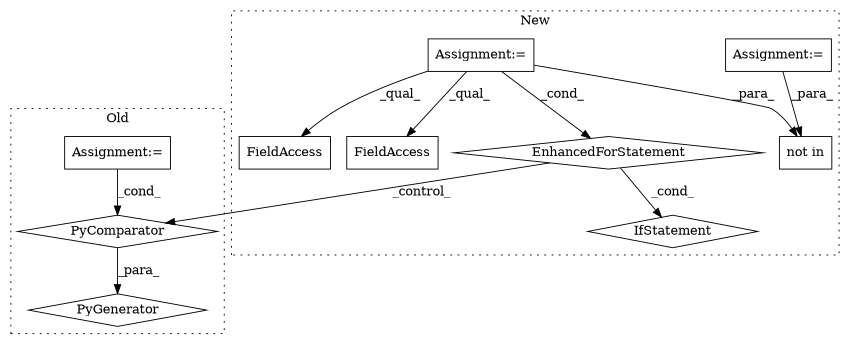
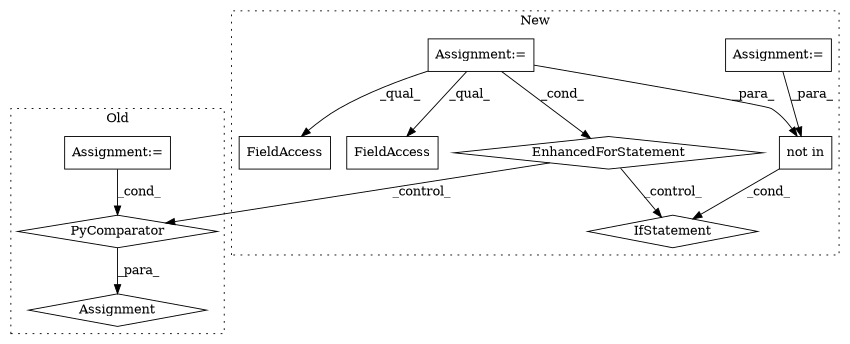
edge "EnhancedForStatement" -> "IfStatement": label "_cond_" -> "_control_"
edge "not in" -> "IfStatement": added, label "_cond_"
node "PyGenerator": label "PyGenerator" -> "Assignment"
